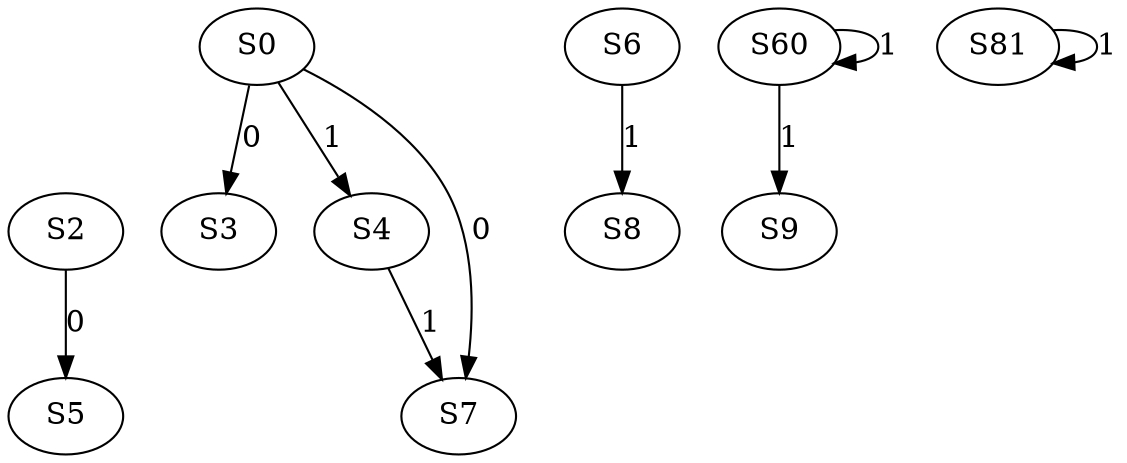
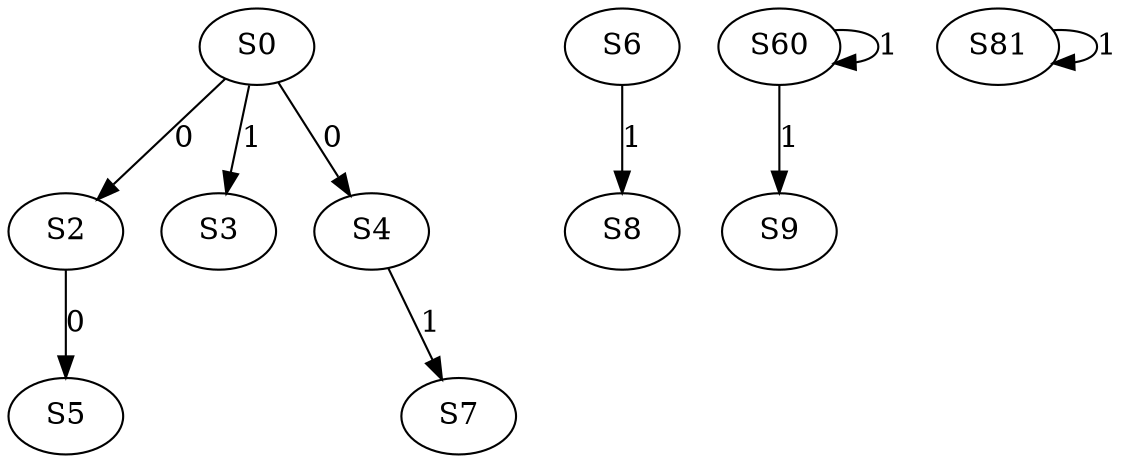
edge "S0" -> "S3": label "0" -> "1"
edge "S0" -> "S4": label "1" -> "0"
edge "S0" -> "S7": now "S0" -> "S2"
